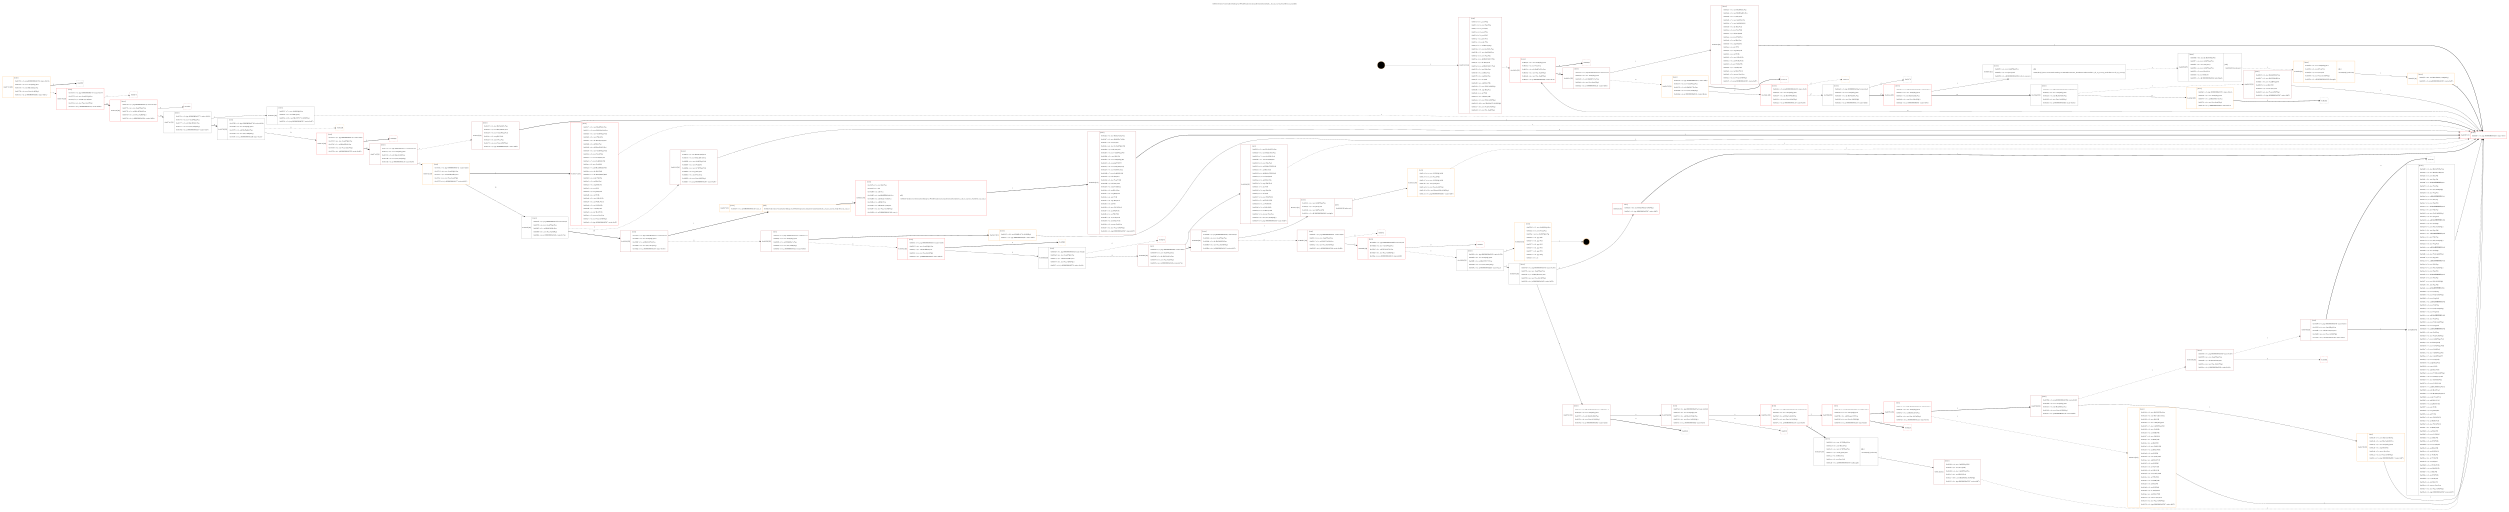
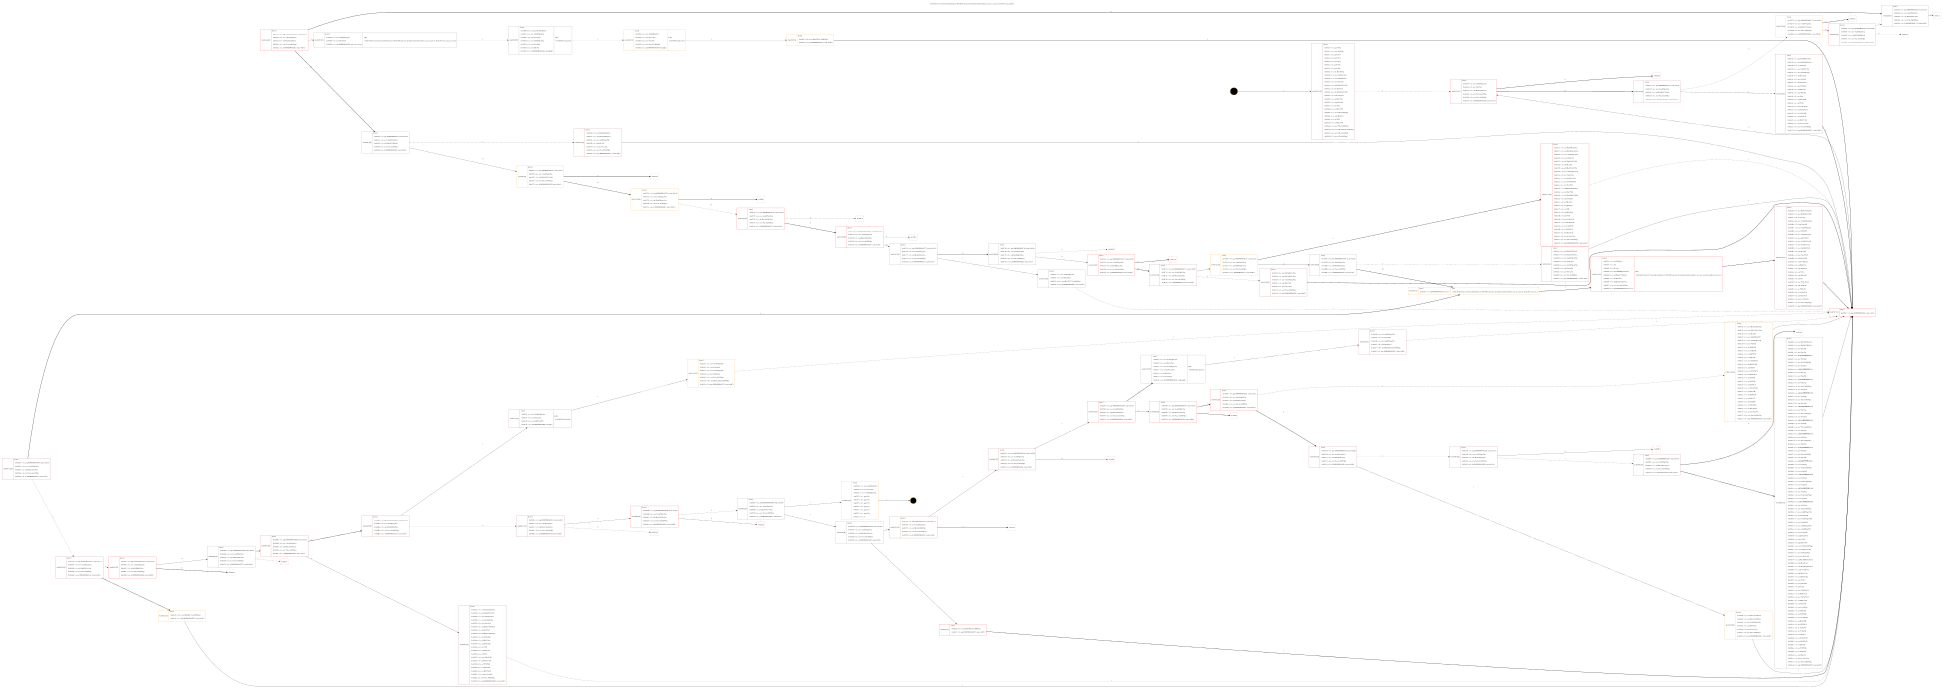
edge "0x4016a8 [28]" -> "0x4016c4 [28]": reversed
edge "0x4016fc [28]" -> "0x401718 [28]": added, label "15"
edge "0x4017f8 [28]" -> "0x401814 [28]": now "0x4017f8 [28]" -> "0x401d75 [5]"
